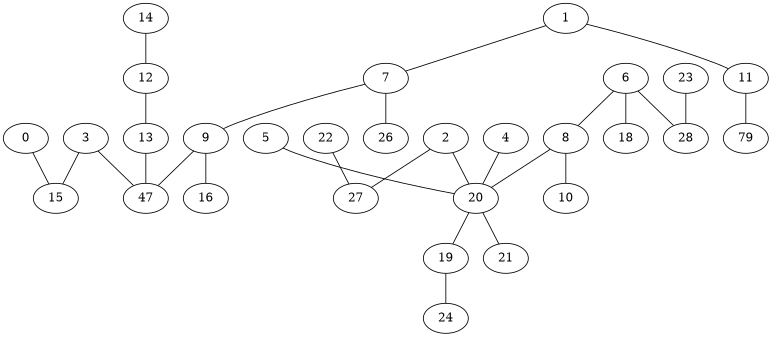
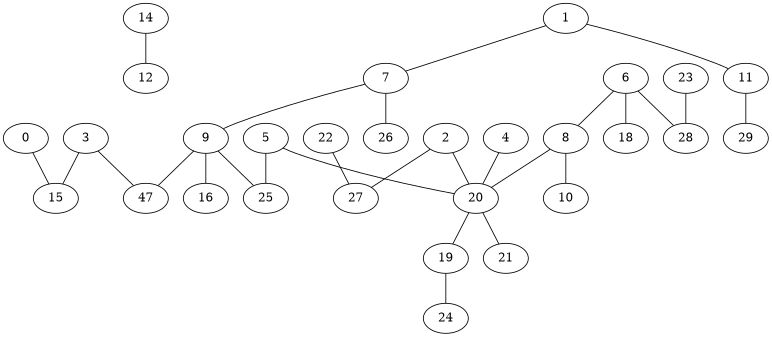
node "13": removed
node "79": label "79" -> "29"
node "25": added
